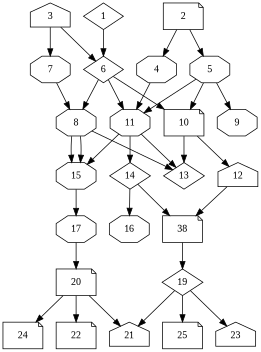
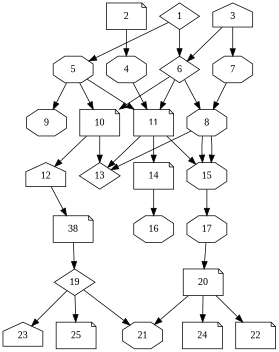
edge "2" -> "5": now "1" -> "5"
node "11": shape octagon -> note
node "14": shape diamond -> note
edge "14" -> "38": removed
node "21": shape house -> octagon
